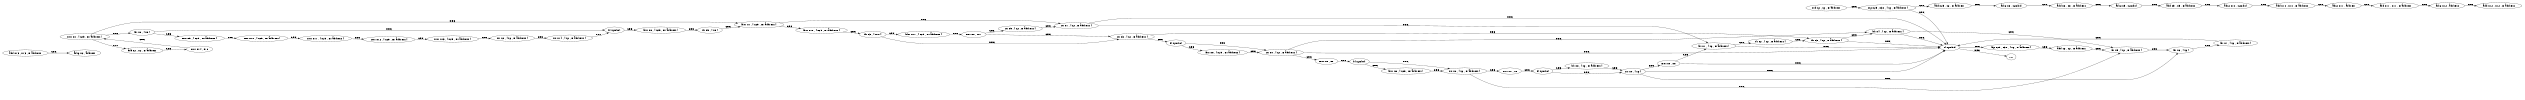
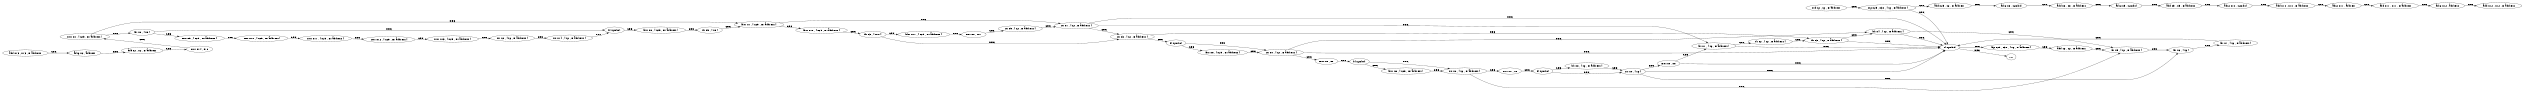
edge "mov x0 , x11" -> "str x3 , [ sp , # address ]": now "str x1 , [ sp , # address ]" -> "str x3 , [ sp , # address ]"
edge "stur x0 , [ x29 , #- address ]" -> "add x2 , x2 , # address": now "adrp x2 , address" -> "add x2 , x2 , # address"
